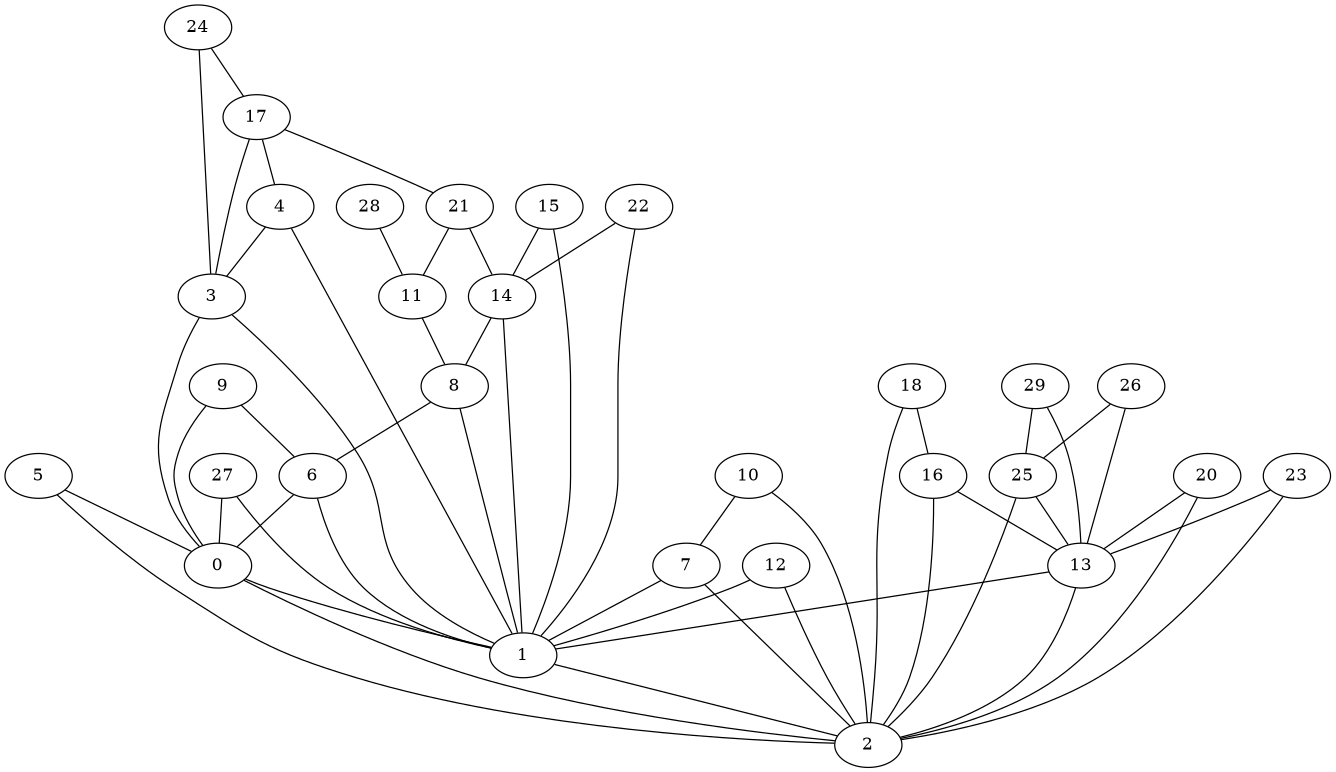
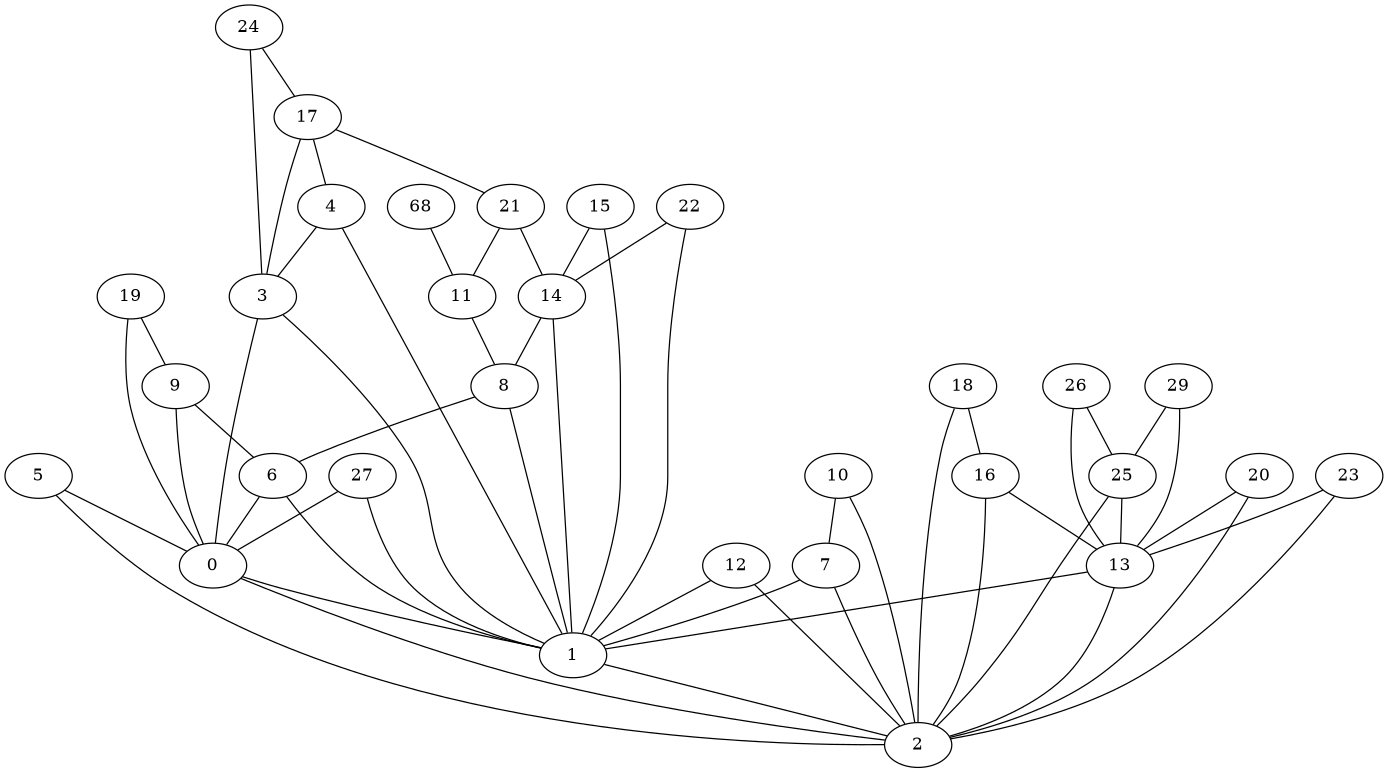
node "28": label "28" -> "68"
node "19": added
